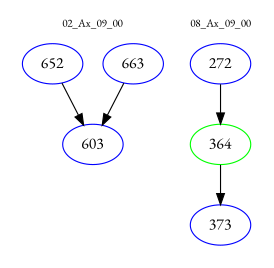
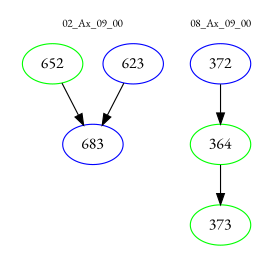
node "652": color blue -> green
node "663": label "663" -> "623"
node "272": label "272" -> "372"
node "603": label "603" -> "683"
node "373": color blue -> green
